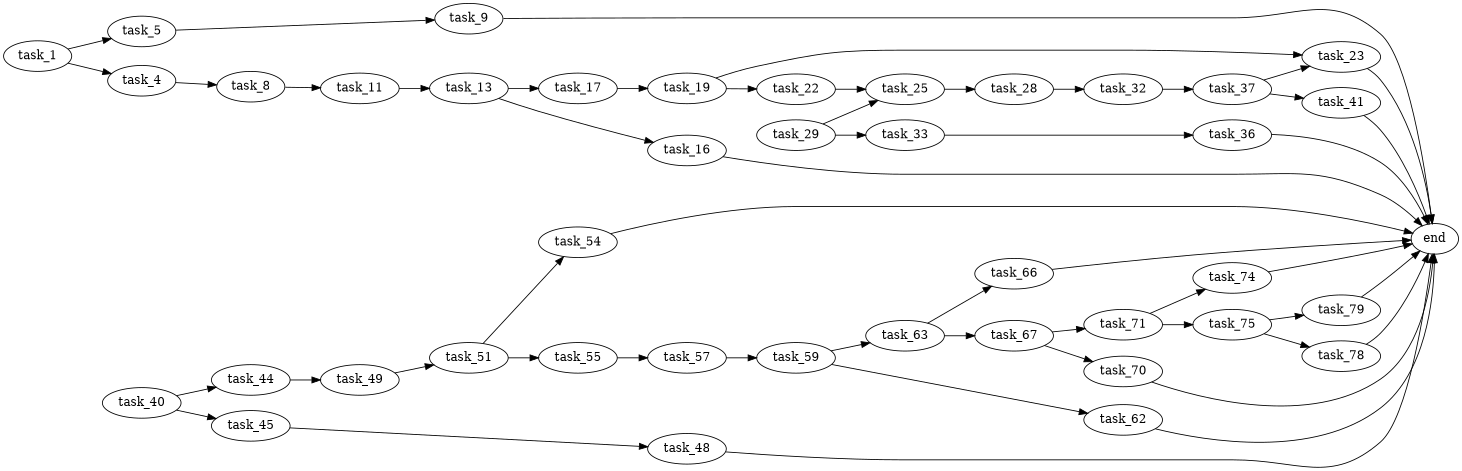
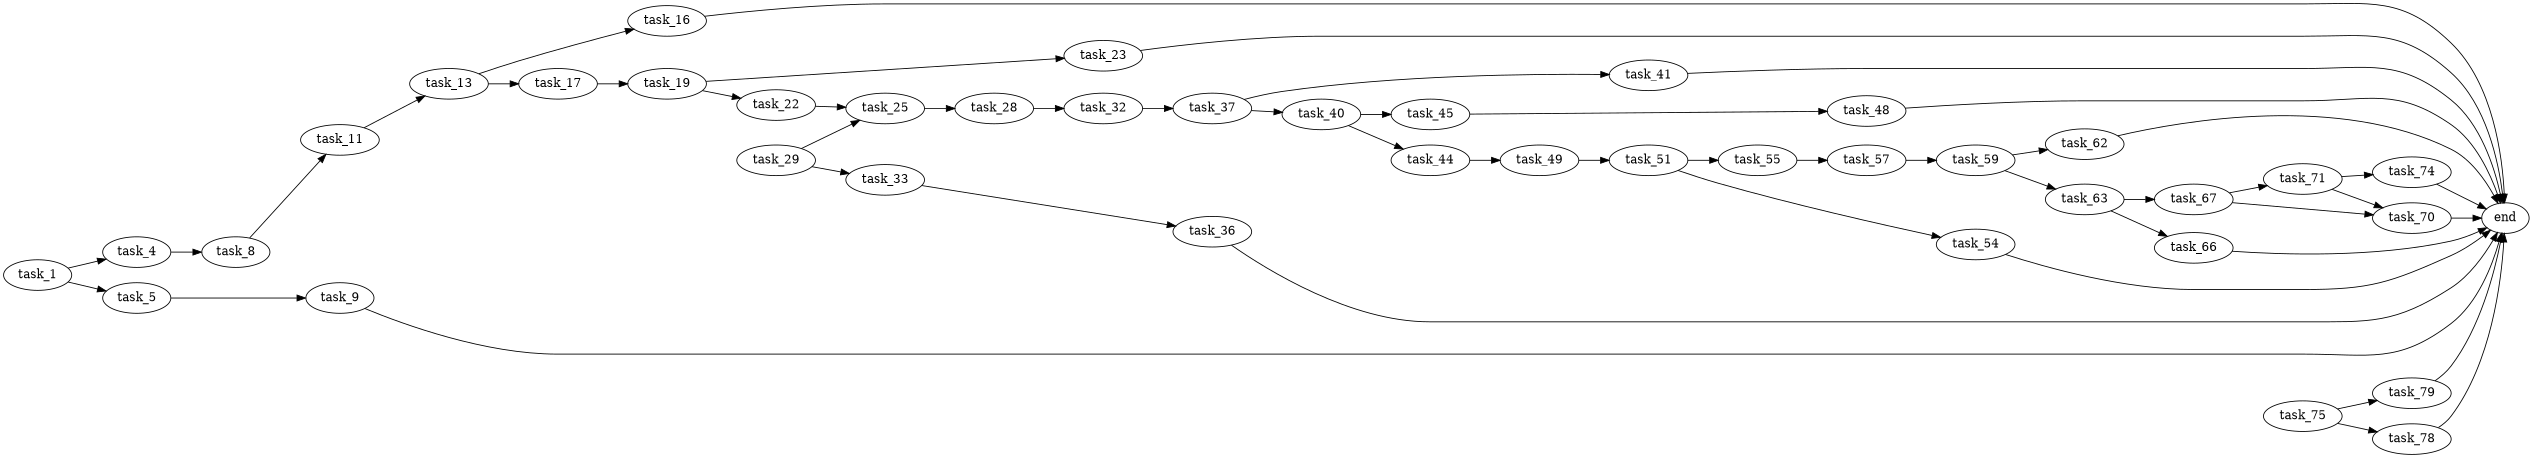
edge "task_37" -> "task_23": now "task_37" -> "task_40"
edge "task_71" -> "task_75": now "task_71" -> "task_70"
